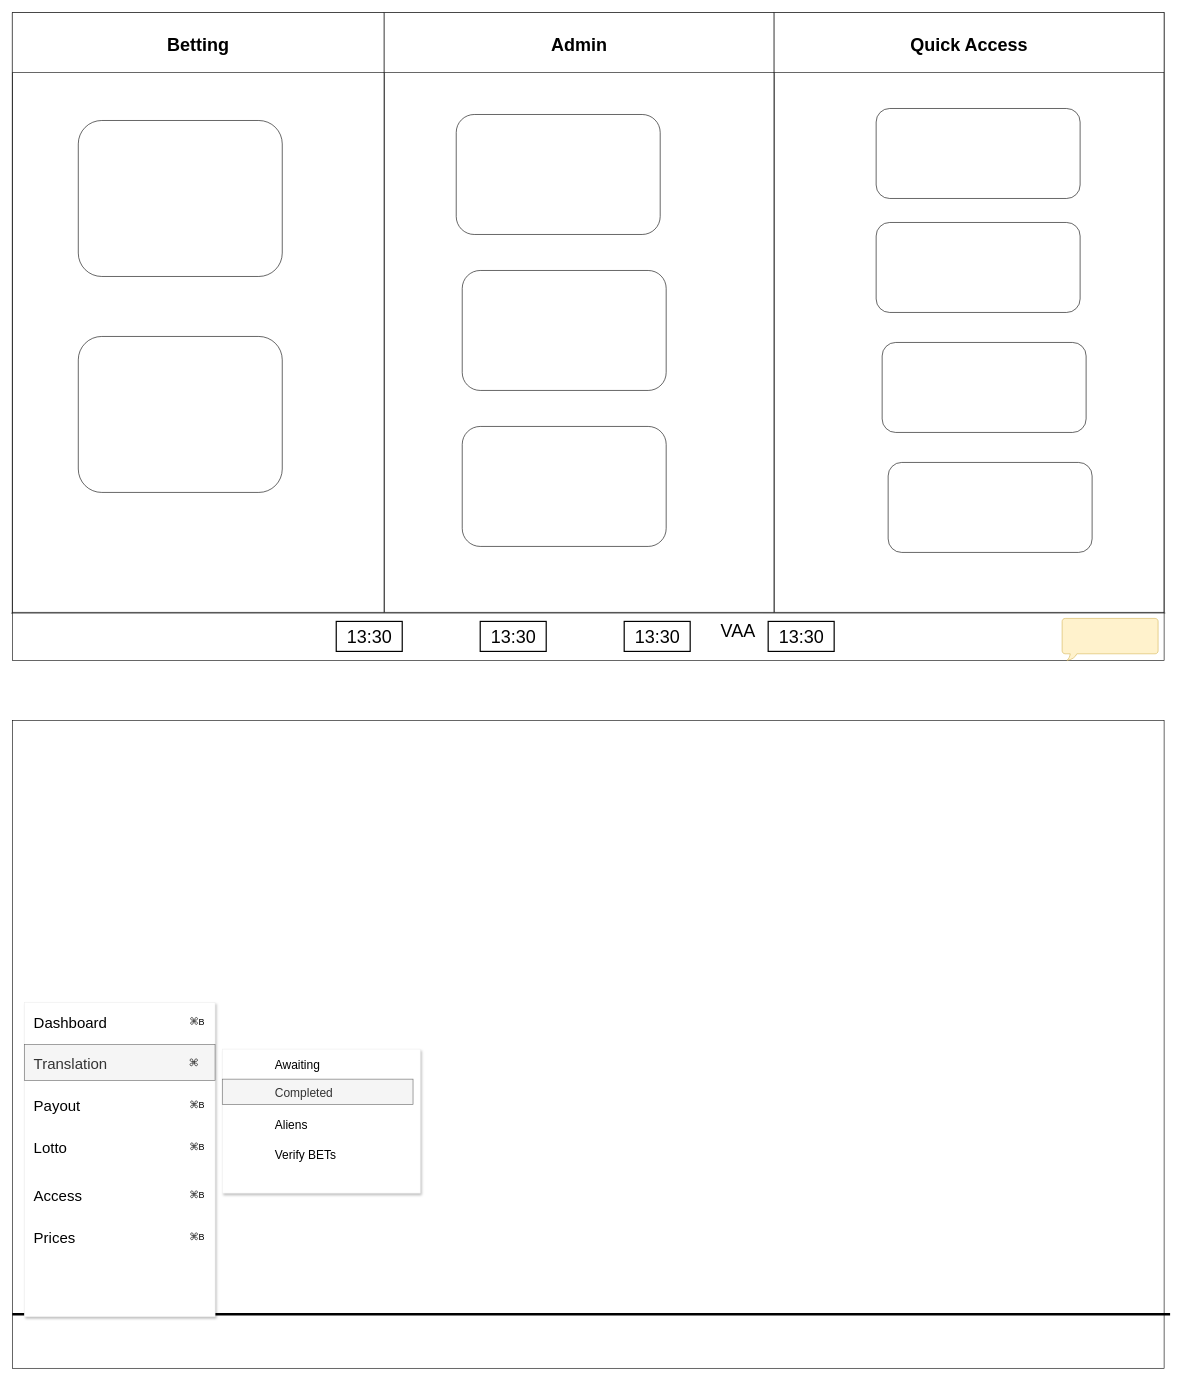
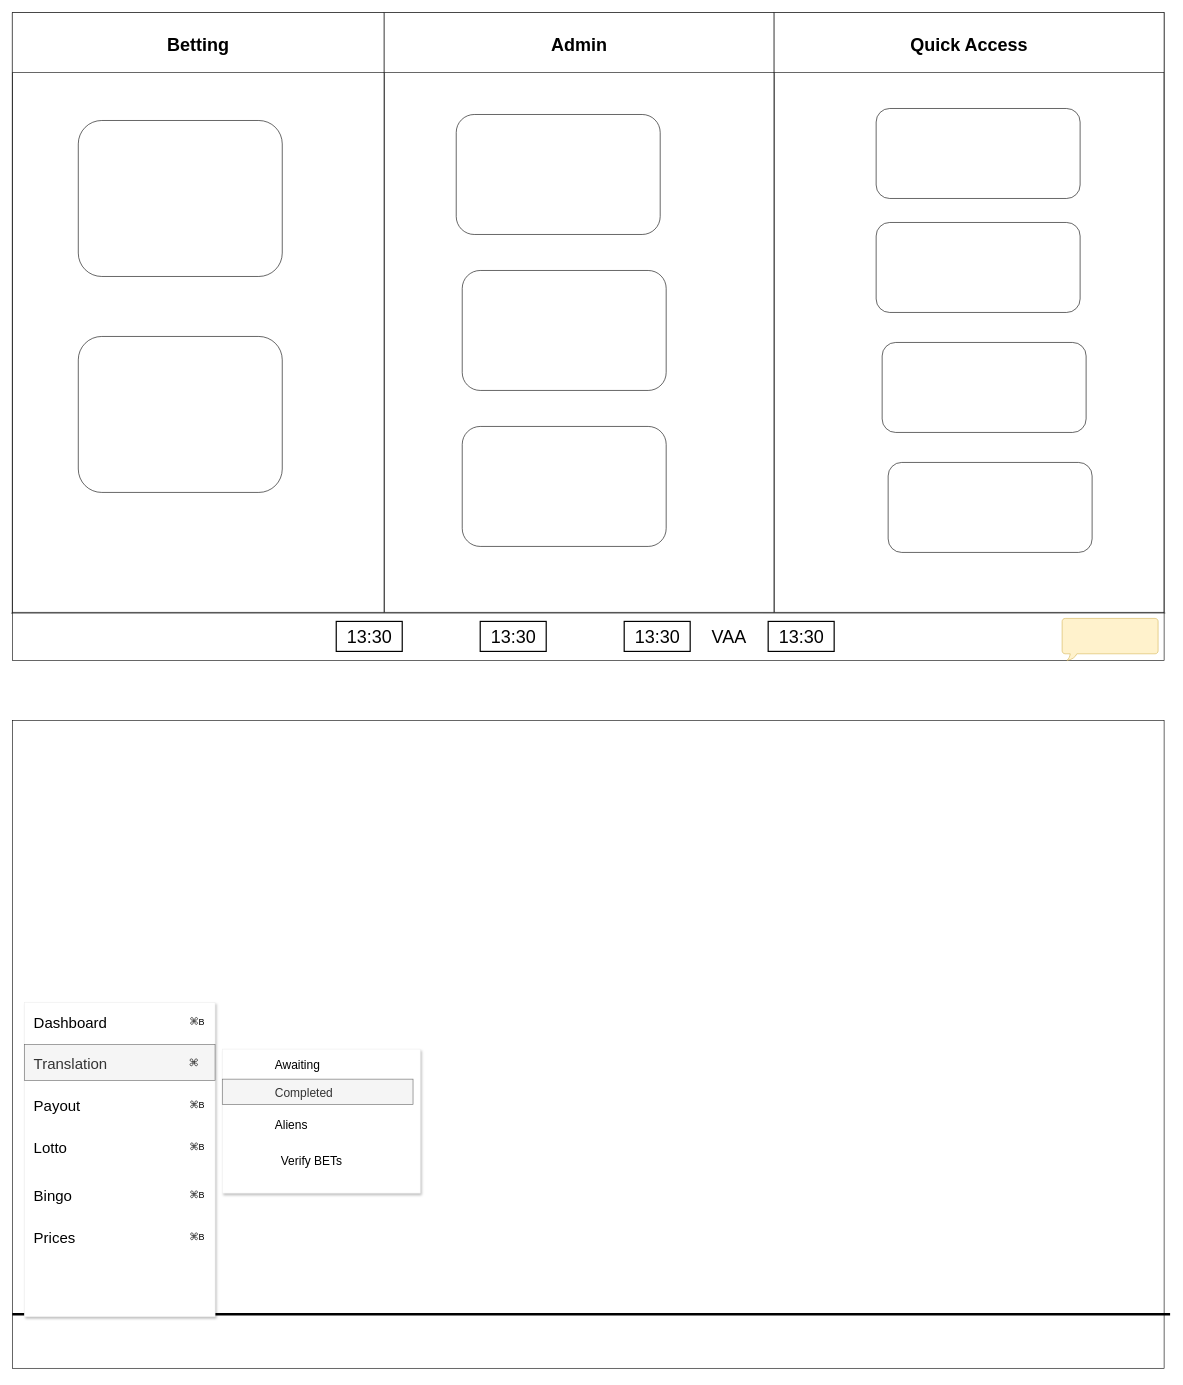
node "VAA": moved (738, 630) -> (729, 636)
node "Verify BETs": moved (318, 1154) -> (324, 1160)
node "Access": label "Access" -> "Bingo"
